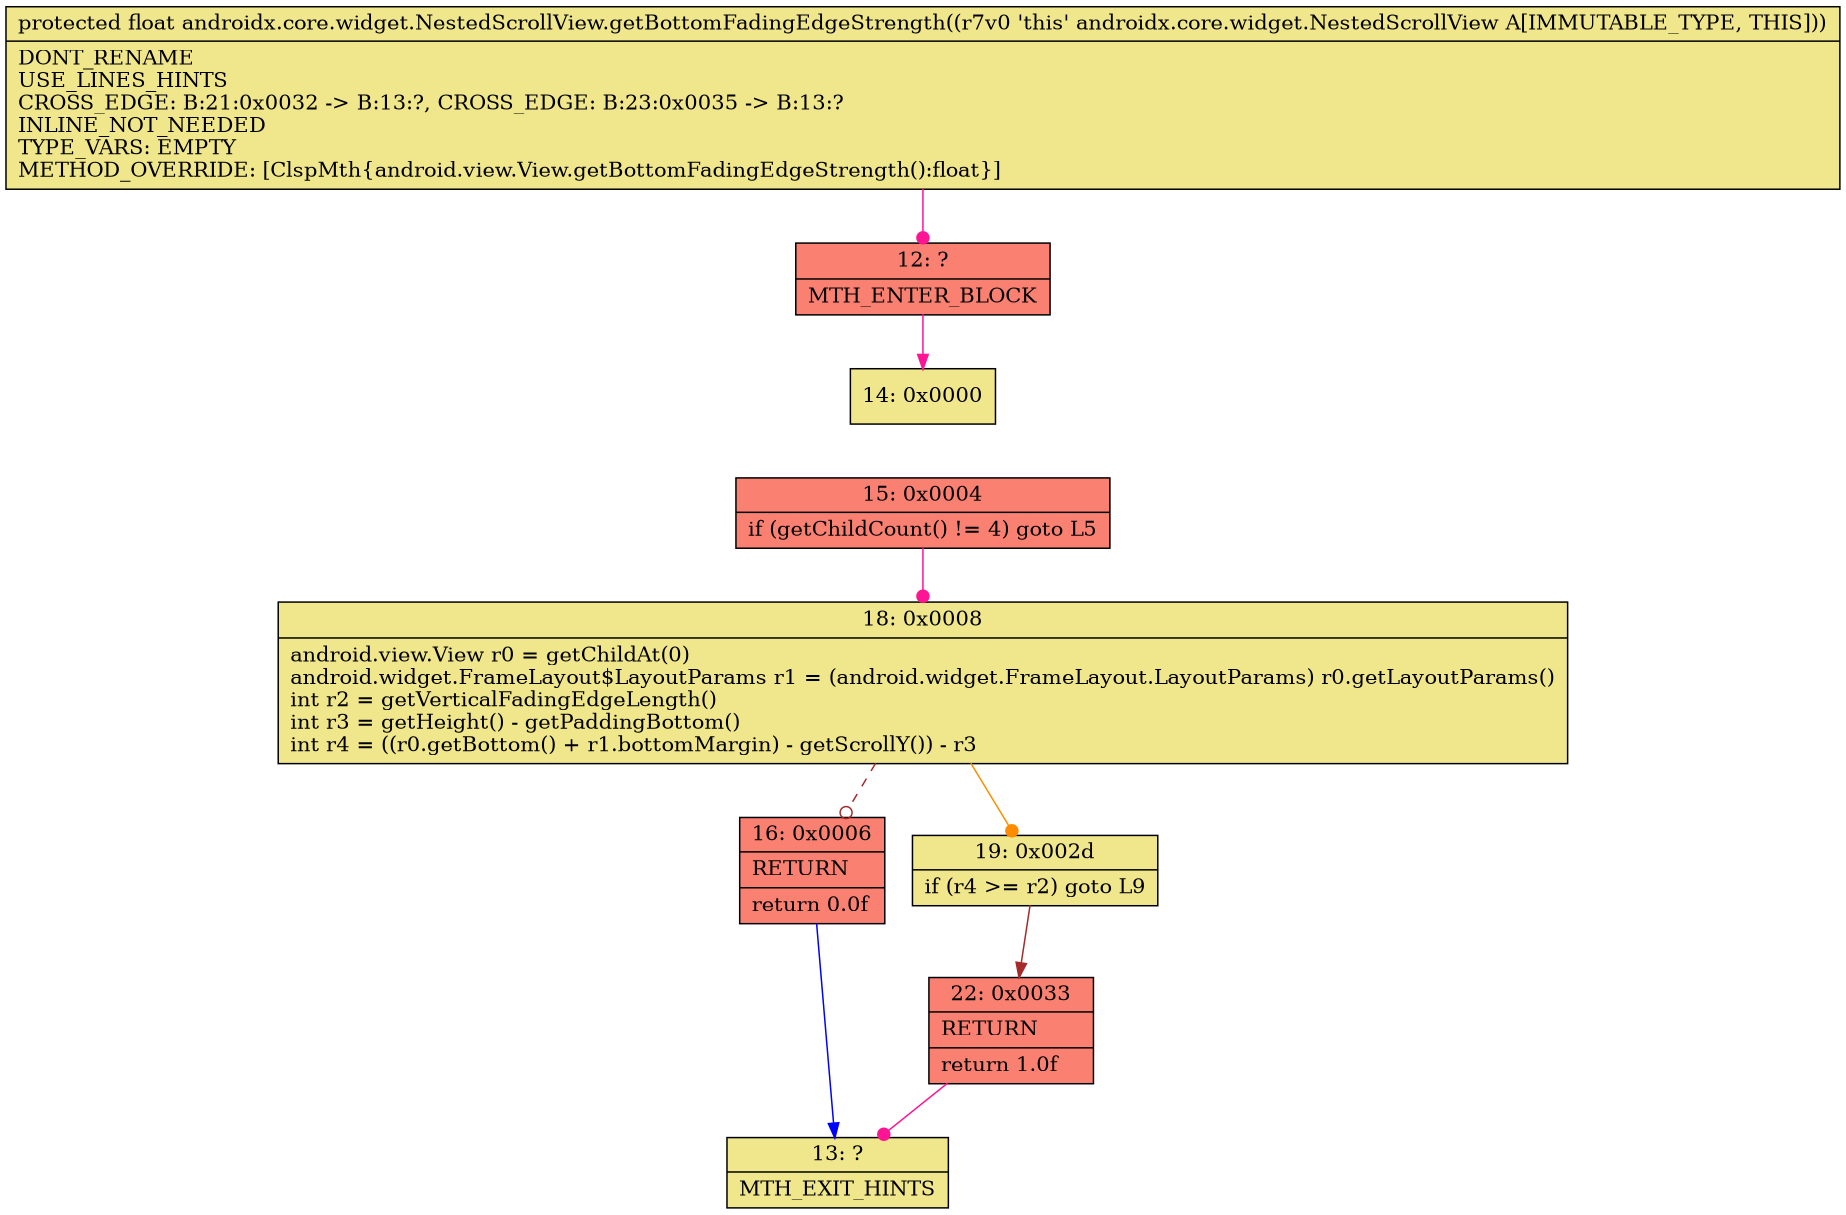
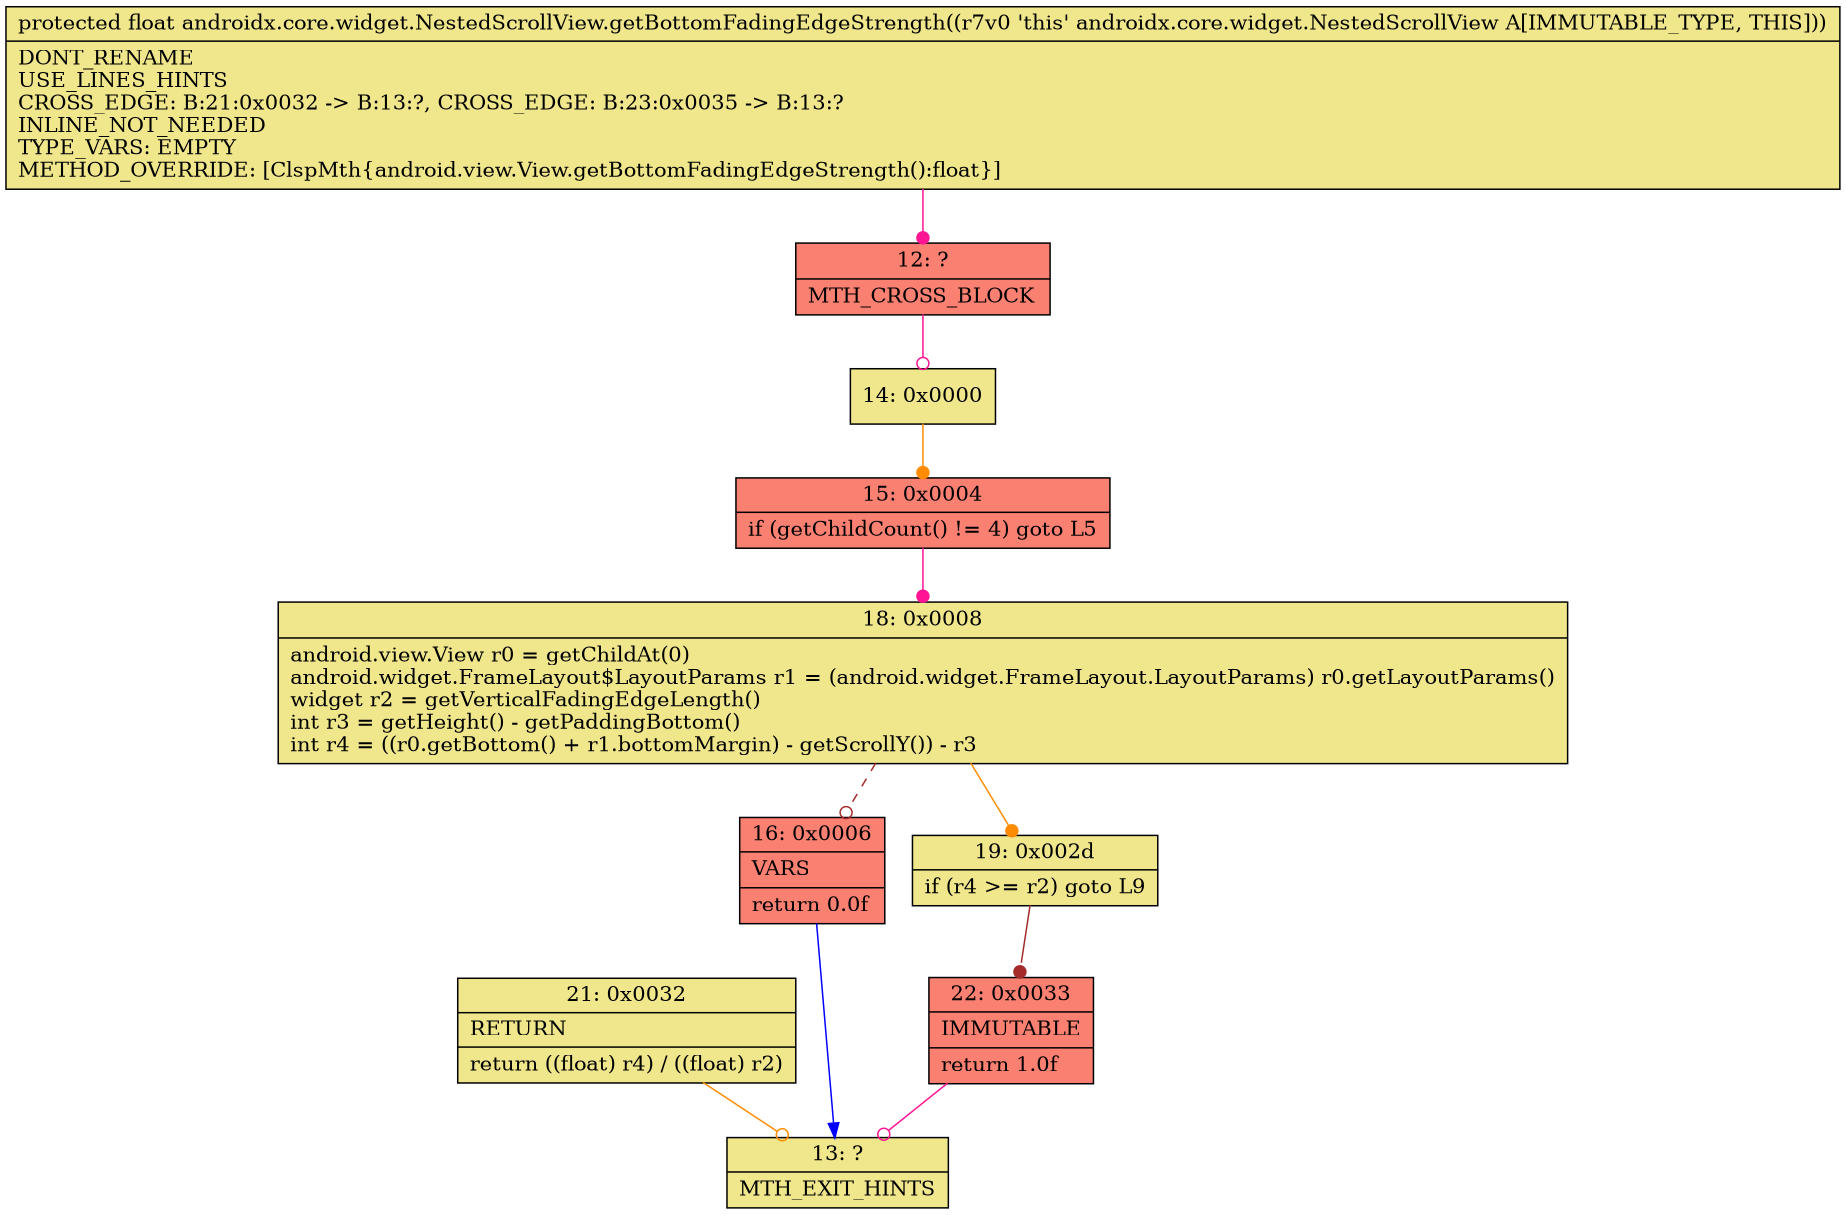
node "12: ?": text "MTH_ENTER_BLOCK" -> "MTH_CROSS_BLOCK"
edge "12: ?" -> "14: 0x0000": arrowhead normal -> odot
edge "14: 0x0000" -> "15: 0x0004": added
node "18: 0x0008": text "int r2 = getVerticalFadingEdgeLength()" -> "widget r2 = getVerticalFadingEdgeLength()"
node "16: 0x0006": text "RETURN" -> "VARS"
edge "19: 0x002d" -> "22: 0x0033": arrowhead normal -> dot
node "22: 0x0033": text "RETURN" -> "IMMUTABLE"
node "21: 0x0032": added
edge "22: 0x0033" -> "13: ?": arrowhead dot -> odot
